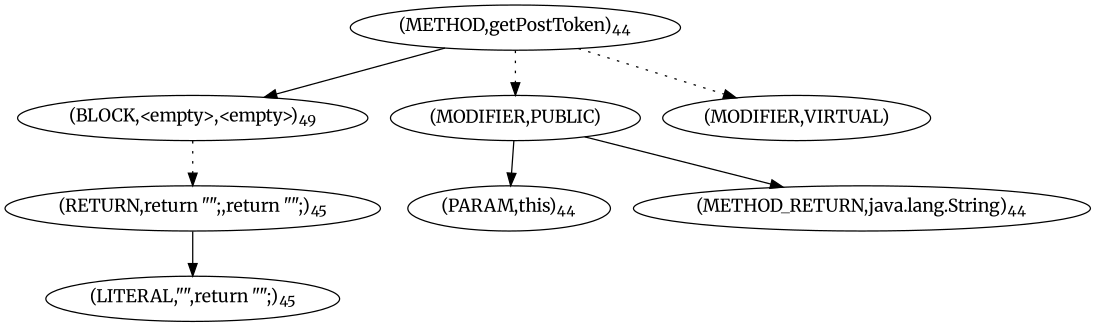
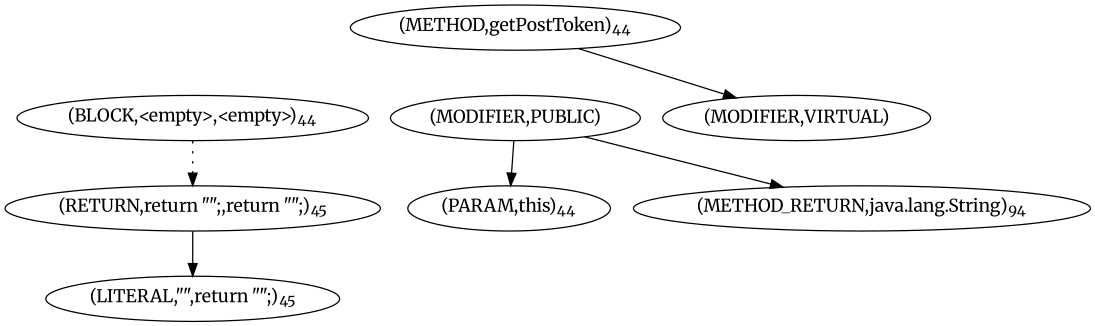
edge "(METHOD,getPostToken)" -> "(MODIFIER,PUBLIC)": removed
edge "(METHOD,getPostToken)" -> "(BLOCK,<empty>,<empty>)": removed
edge "(METHOD,getPostToken)" -> "(MODIFIER,VIRTUAL)": style dotted -> solid
node "(BLOCK,<empty>,<empty>)": text "49" -> "44"
node "(METHOD_RETURN,java.lang.String)": text "44" -> "94"
